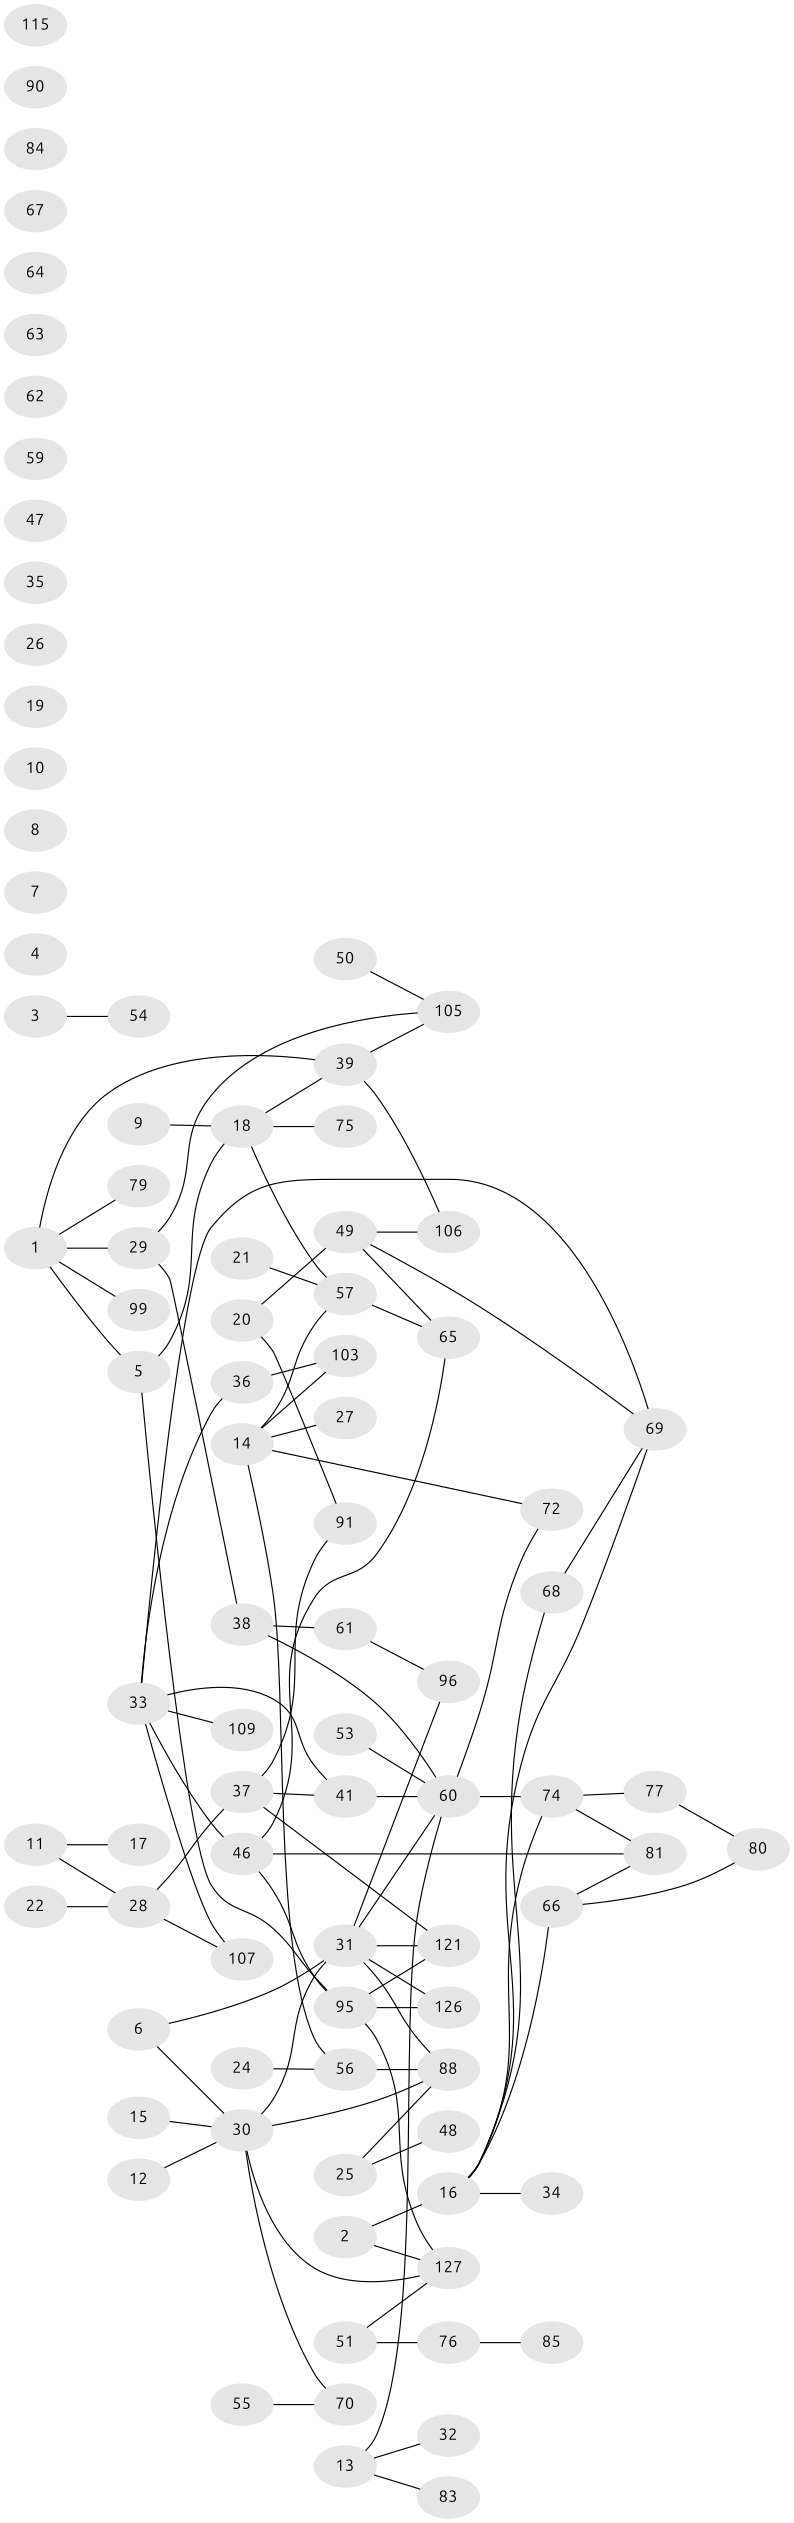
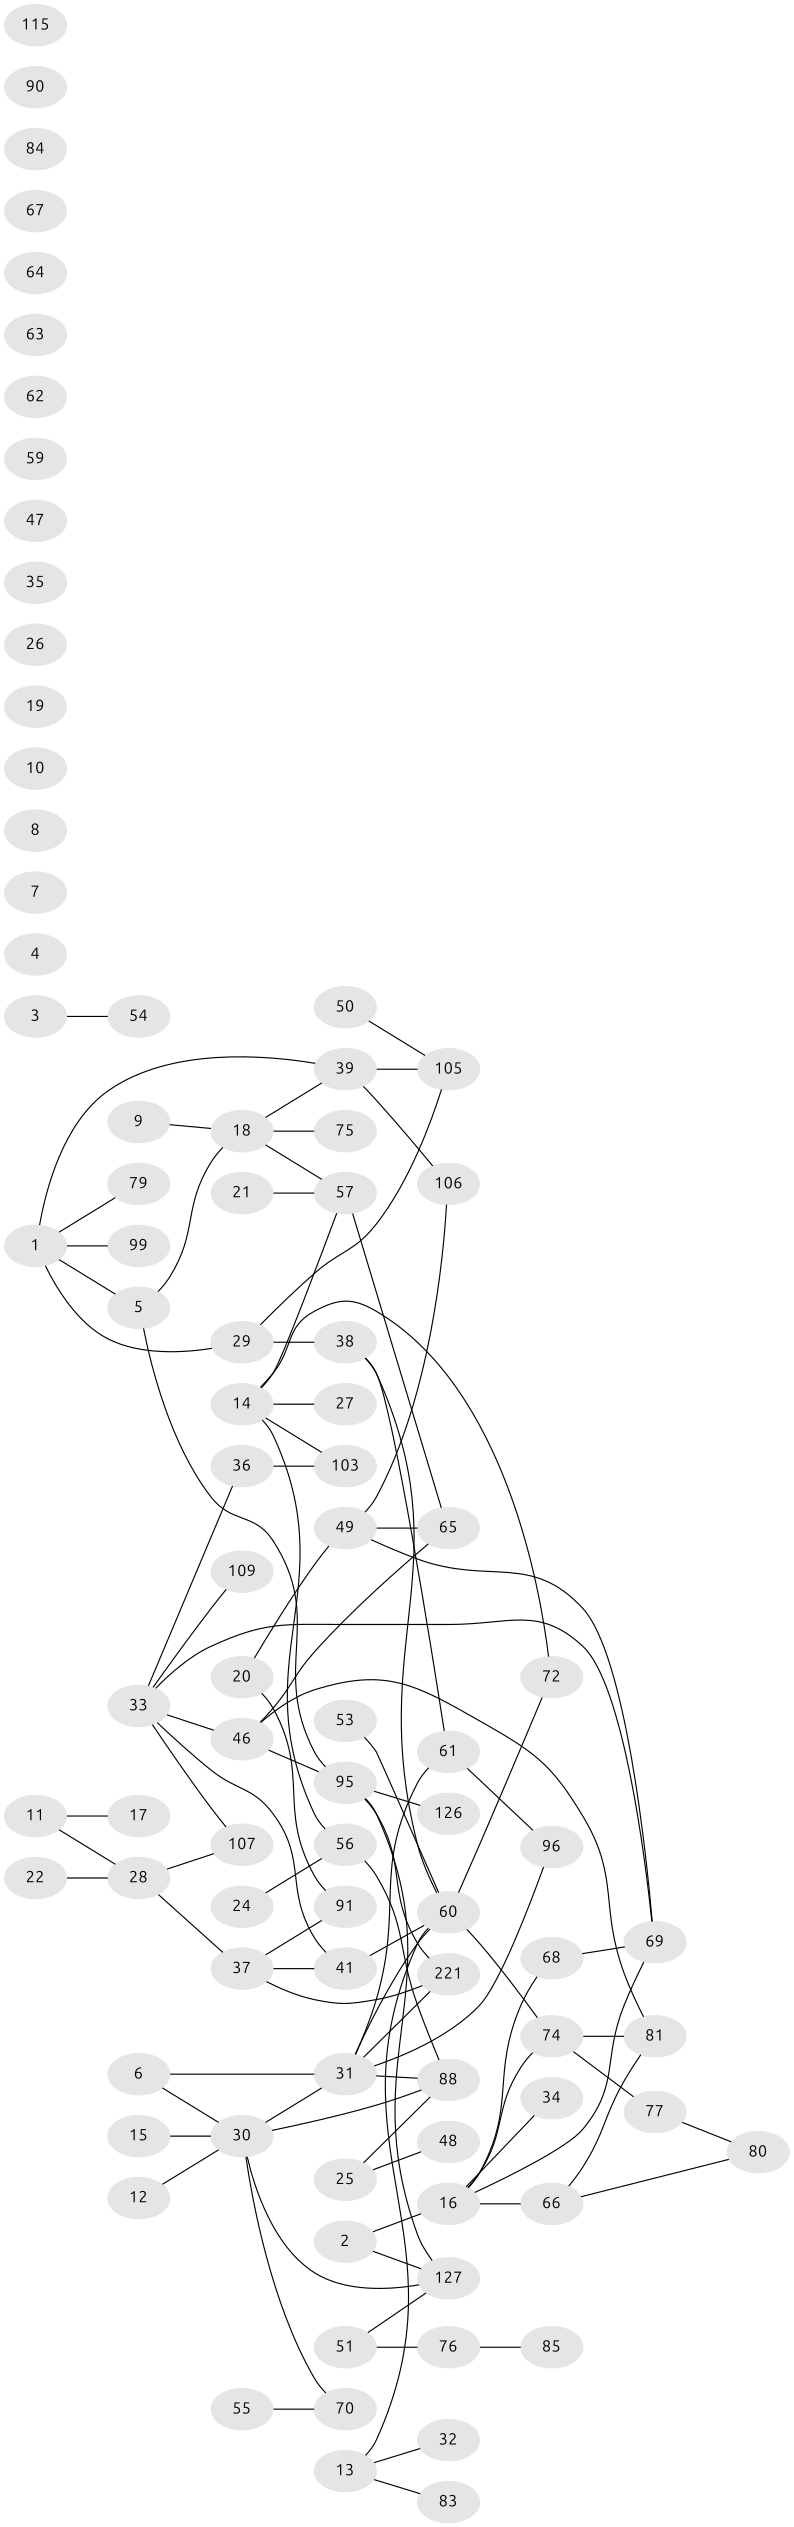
node "121": label "121" -> "221"
edge "31" -- "126": now "31" -- "61"
